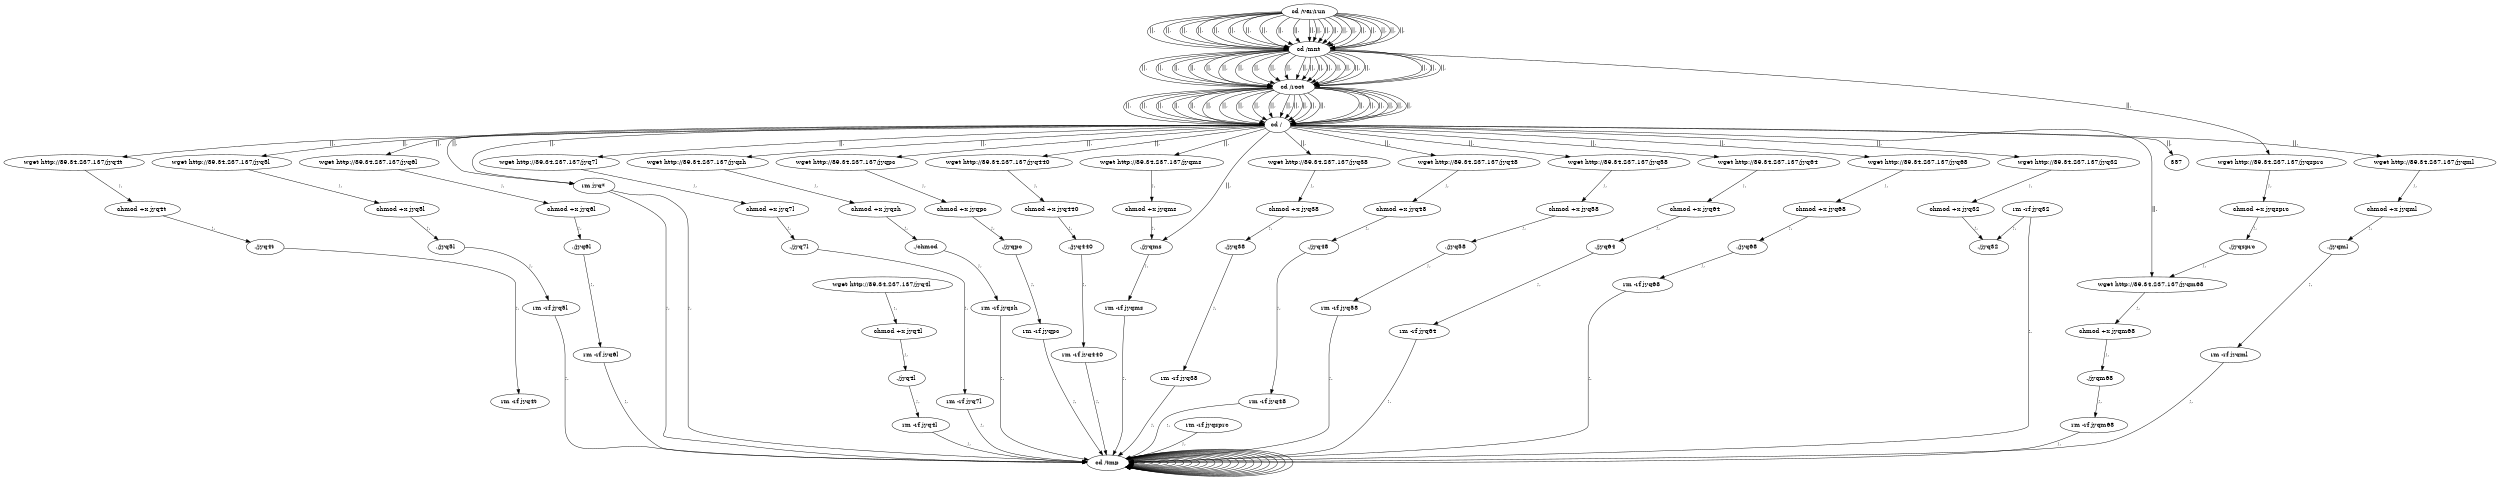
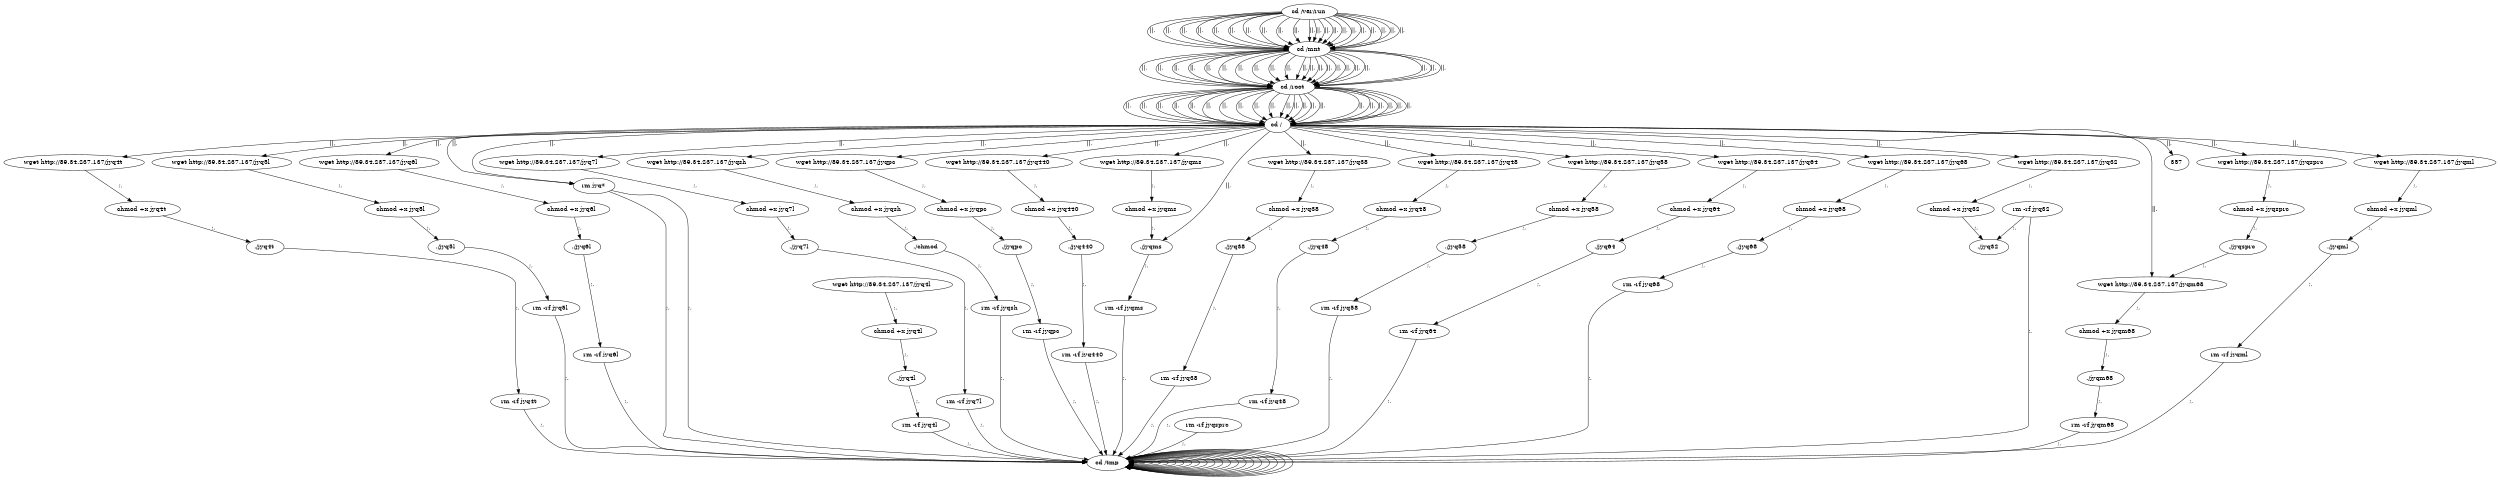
edge "cd /mnt" -> "wget http://89.34.237.137/jyqsprc": now "cd /" -> "wget http://89.34.237.137/jyqsprc"
edge "rm -rf jyq4t" -> "cd /tmp": added, label ";,"
